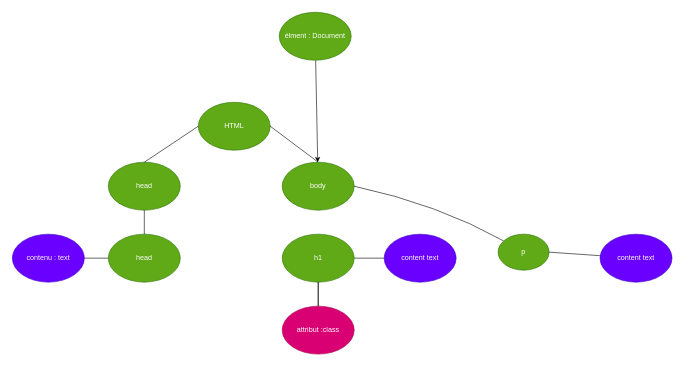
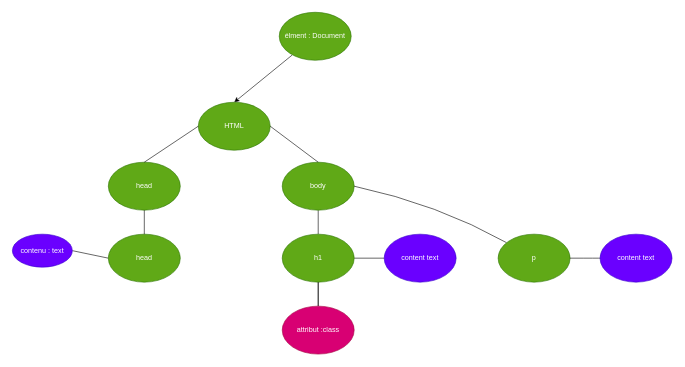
edge "élment : Document" -> "body": now "élment : Document" -> "HTML"
edge "body" -- "h1": added
node "p": size 51x36 -> 72x48
node "contenu : text": size 72x48 -> 60x33
